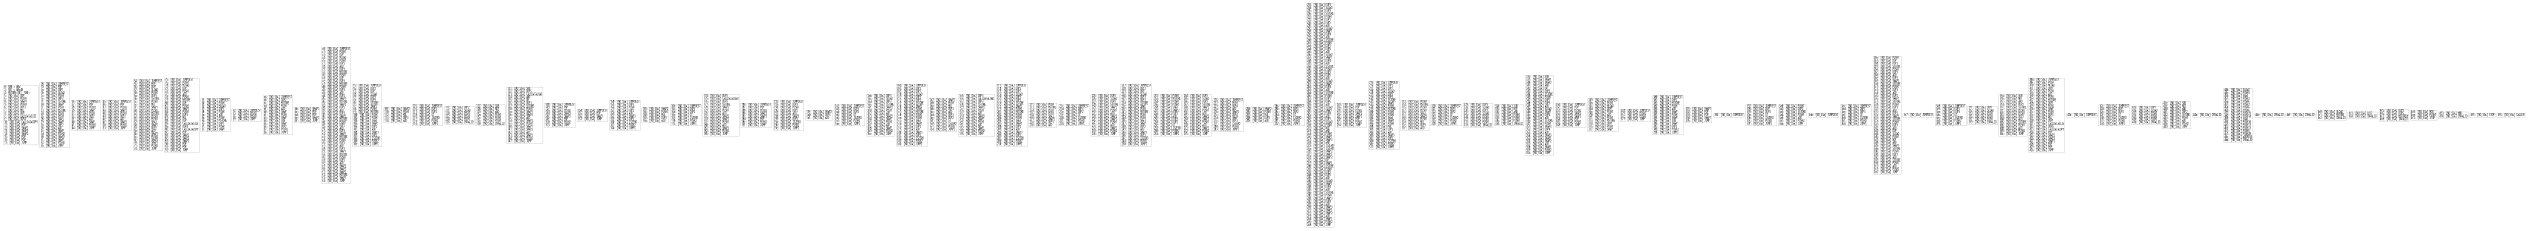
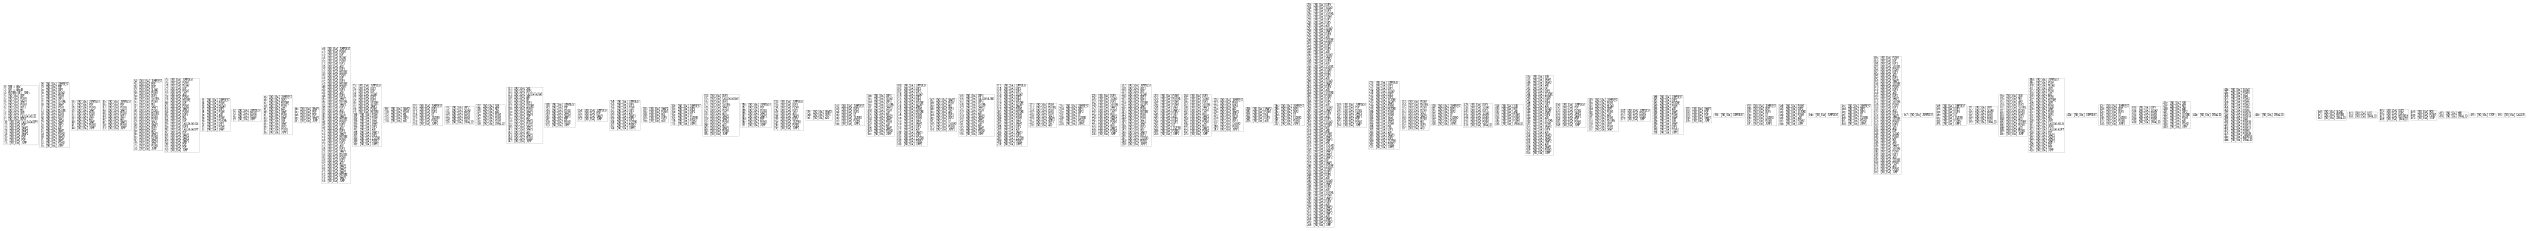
node "4df: [NO_SSA] INVALID": removed
